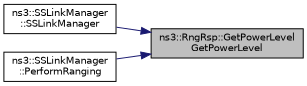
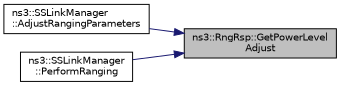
node "ns3::SSLinkManager ::SSLinkManager": label "ns3::SSLinkManager ::SSLinkManager" -> "ns3::SSLinkManager ::AdjustRangingParameters"
node "ns3::RngRsp::GetPowerLevel GetPowerLevel": label "ns3::RngRsp::GetPowerLevel GetPowerLevel" -> "ns3::RngRsp::GetPowerLevel Adjust"
